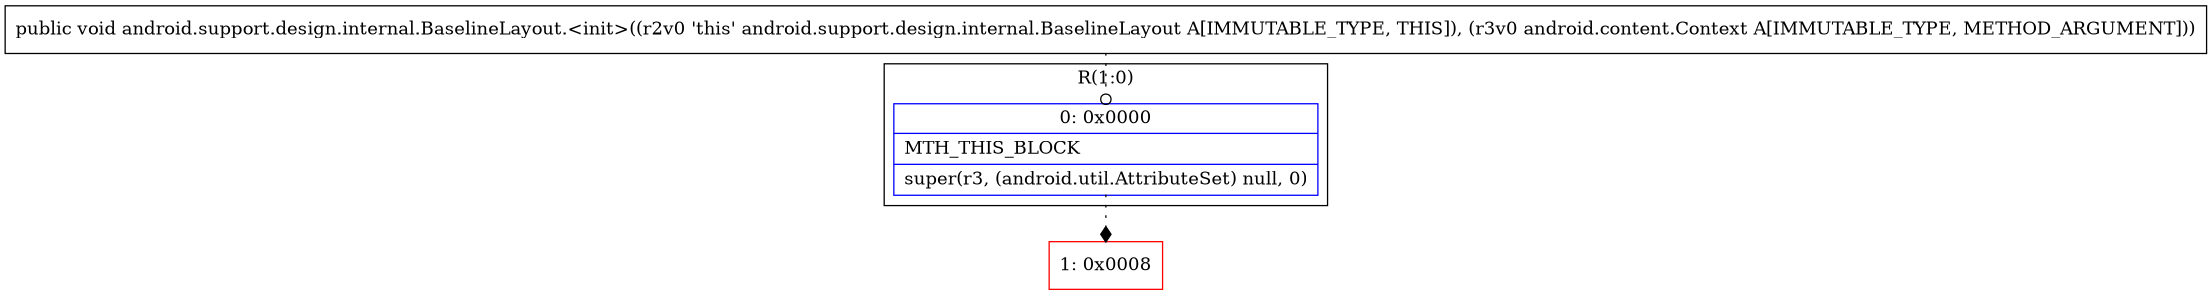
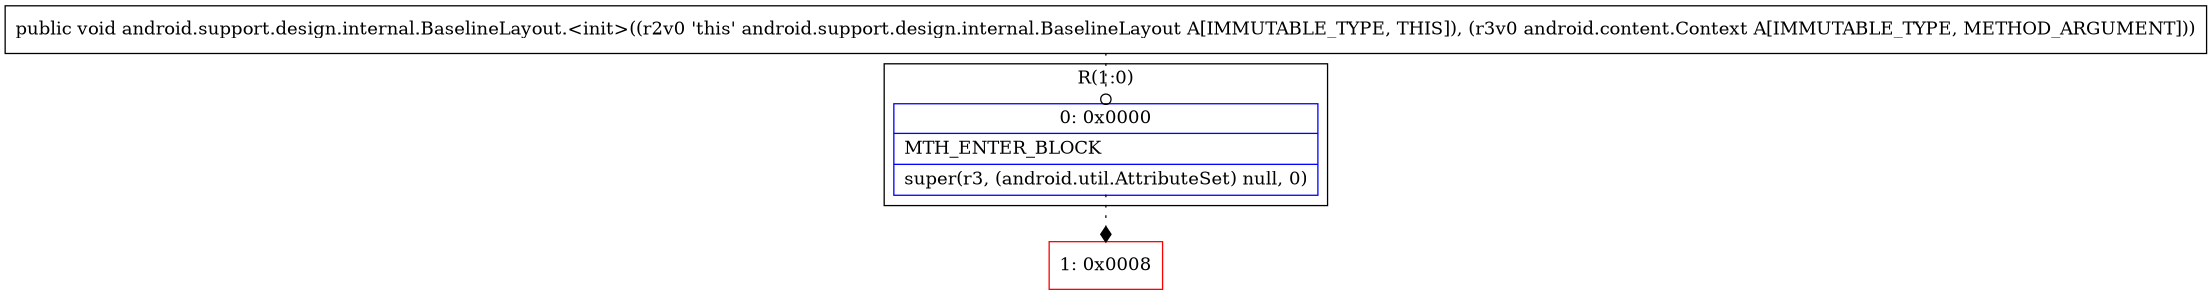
node "0: 0x0000": text "MTH_THIS_BLOCK" -> "MTH_ENTER_BLOCK"
